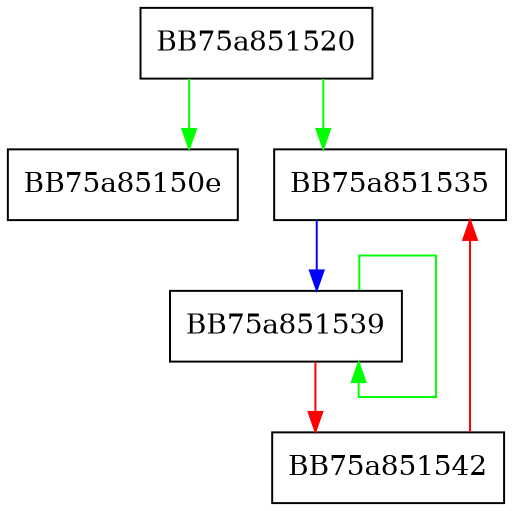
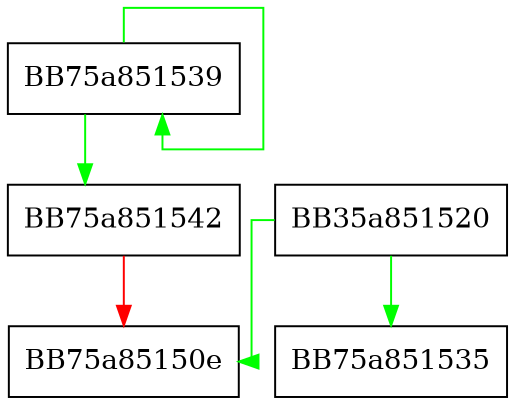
node "BB75a851520": label "BB75a851520" -> "BB35a851520"
edge "BB75a851535" -> "BB75a851539": removed
edge "BB75a851542" -> "BB75a851535": now "BB75a851542" -> "BB75a85150e"
edge "BB75a851539" -> "BB75a851542": color red -> green
